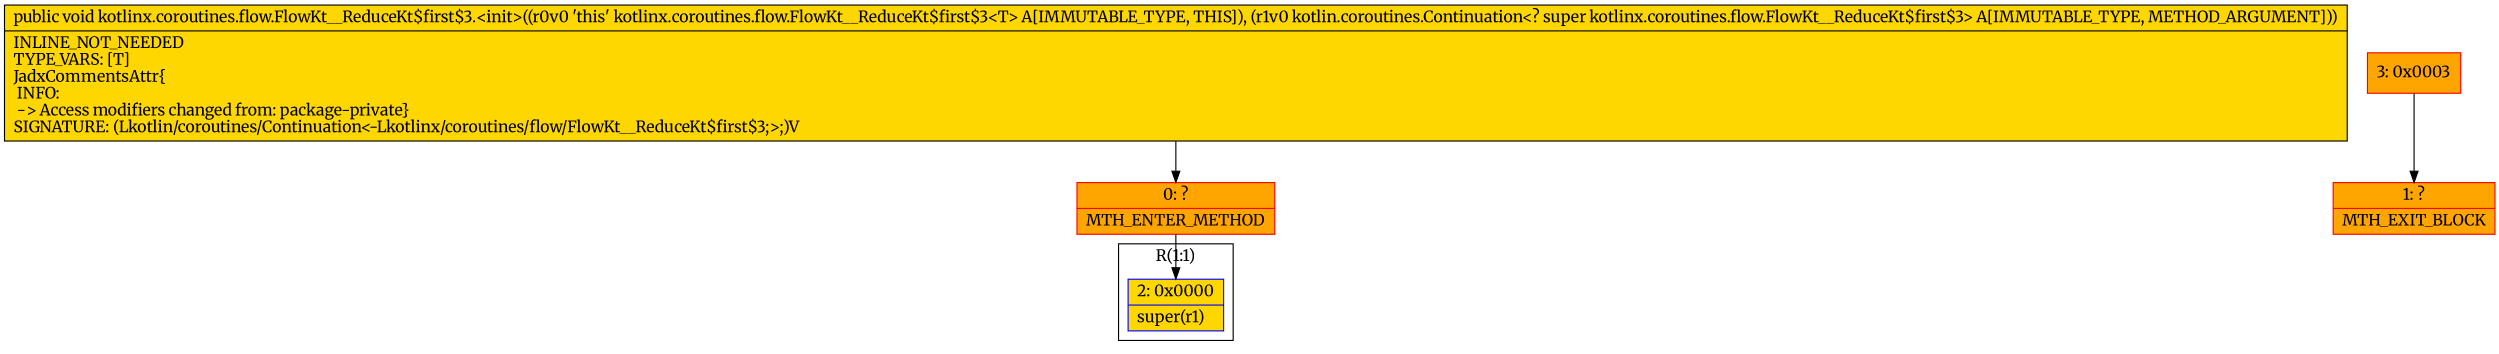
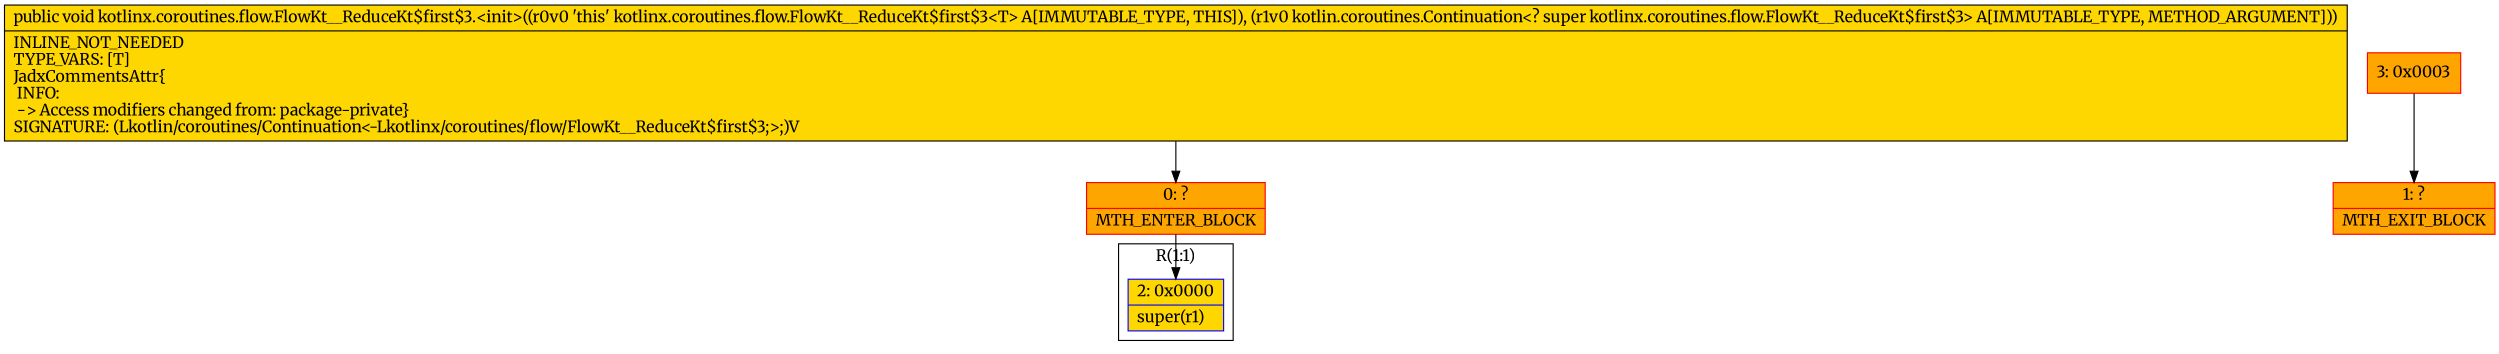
node "0: ?": text "MTH_ENTER_METHOD" -> "MTH_ENTER_BLOCK"
